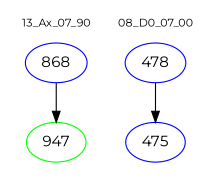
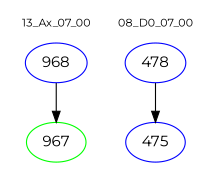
cluster "13_Ax_07_90": label "13_Ax_07_90" -> "13_Ax_07_00"
node "868": label "868" -> "968"
node "947": label "947" -> "967"
